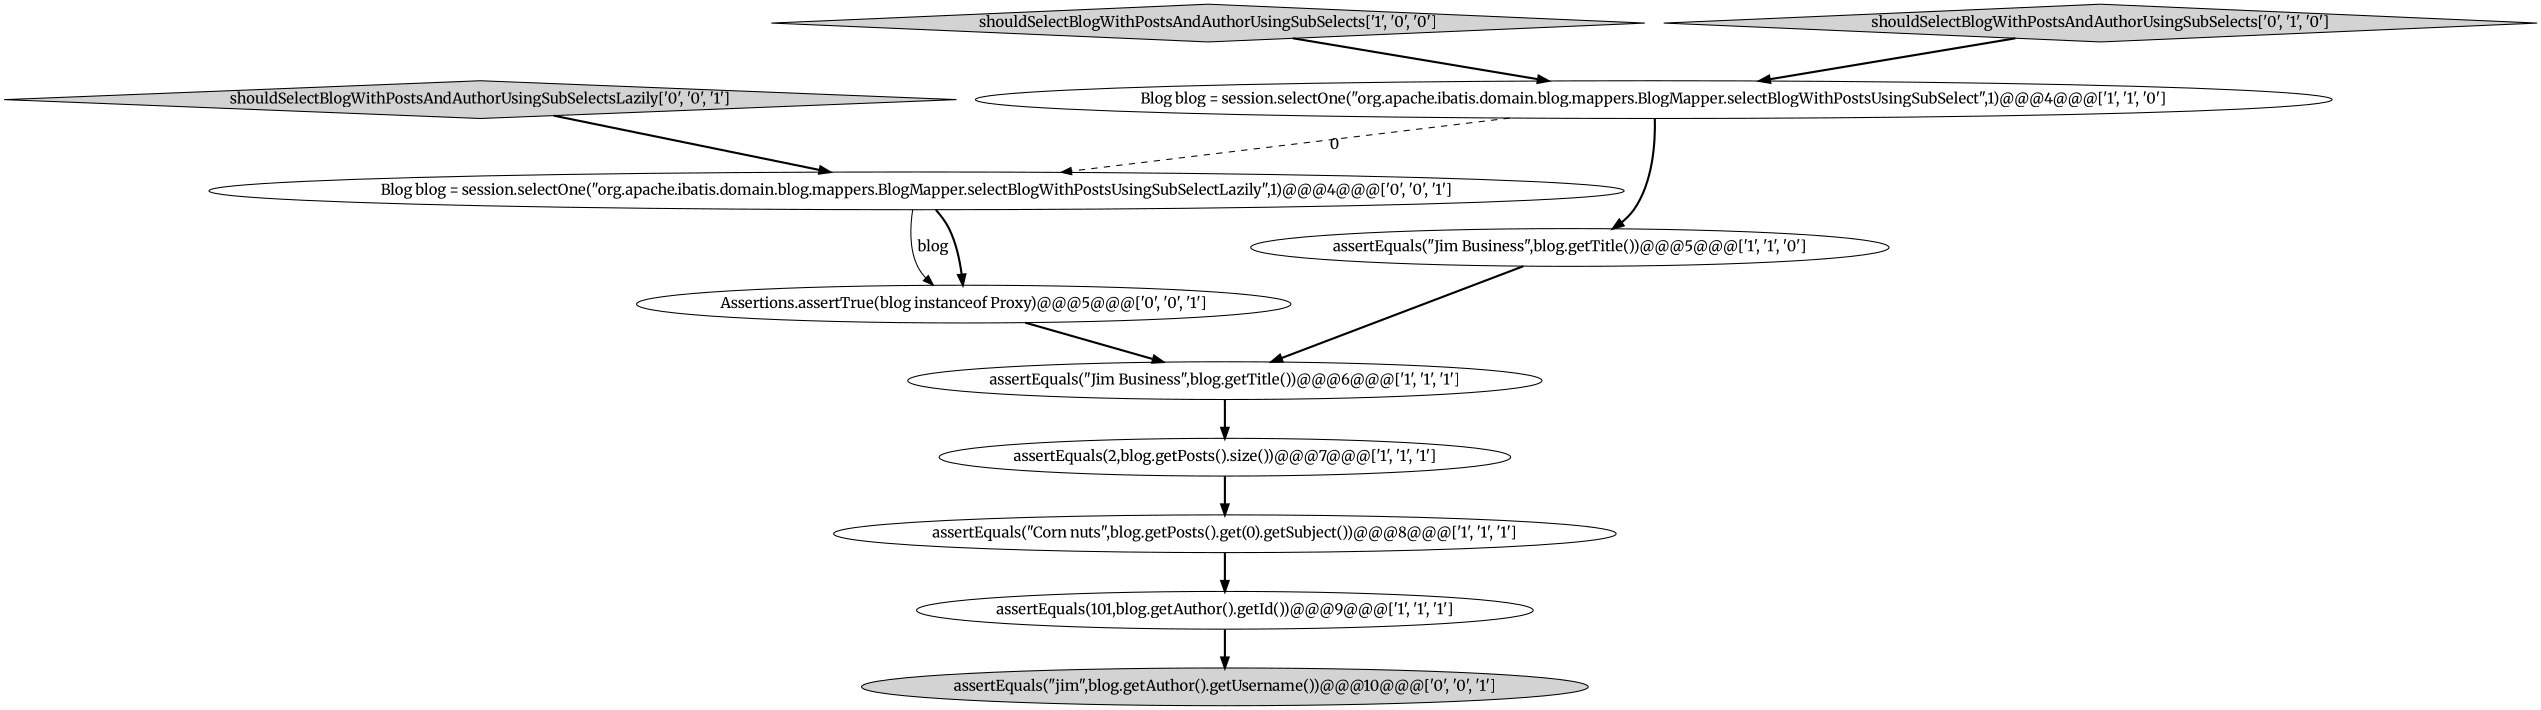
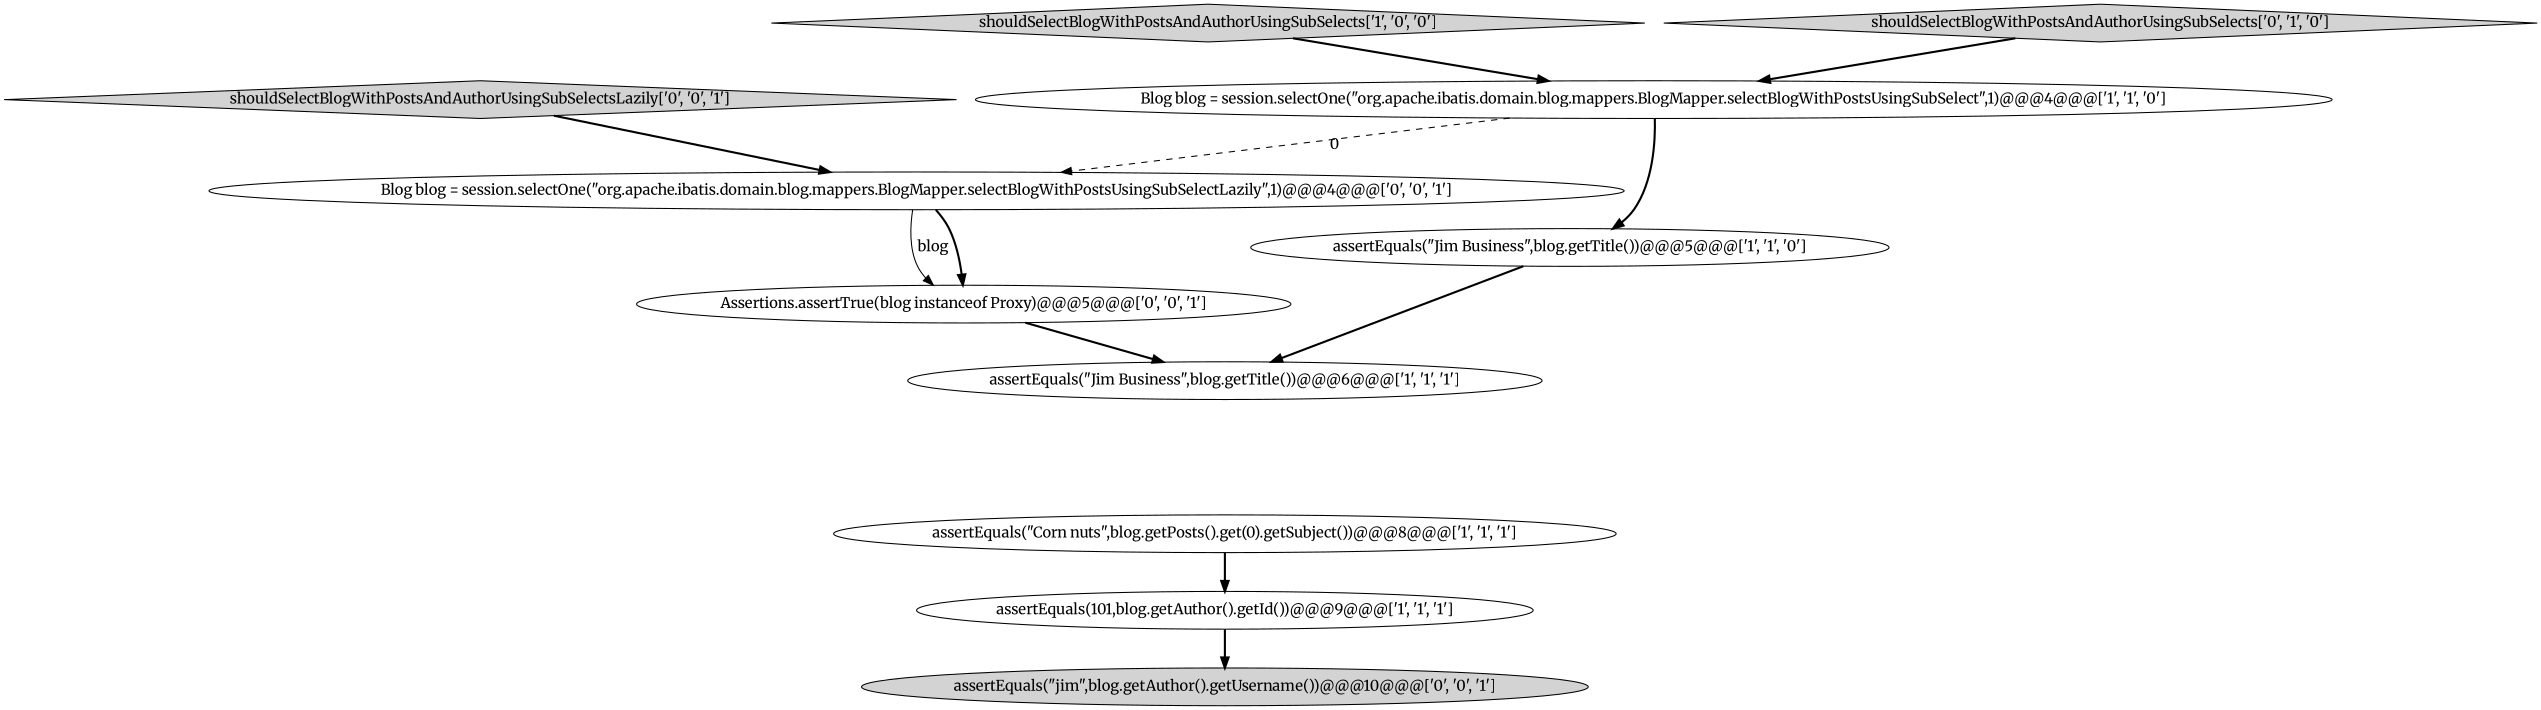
node "assertEquals(2,blog.getPosts().size())@@@7@@@['1', '1', '1']": removed
